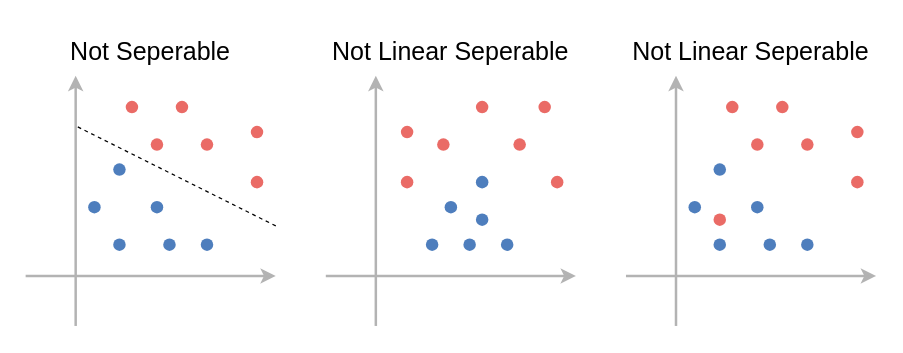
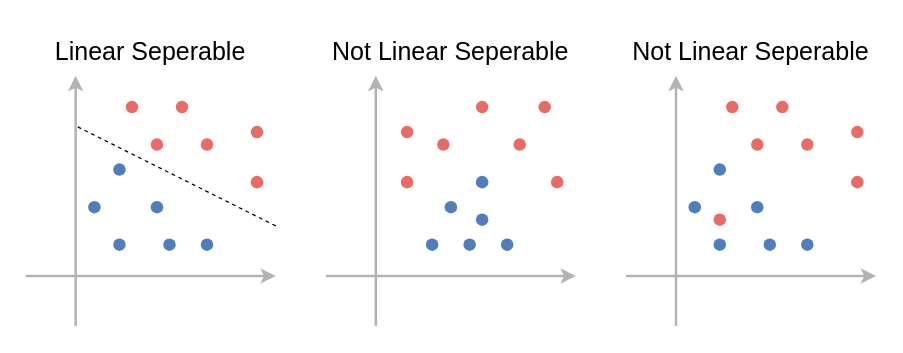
node "Not Seperable": label "Not Seperable" -> "Linear Seperable"
